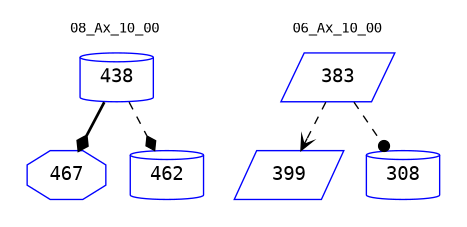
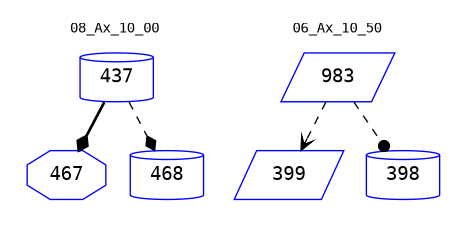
cluster "06_Ax_10_00": label "06_Ax_10_00" -> "06_Ax_10_50"
node "438": label "438" -> "437"
node "383": label "383" -> "983"
node "462": label "462" -> "468"
node "308": label "308" -> "398"
